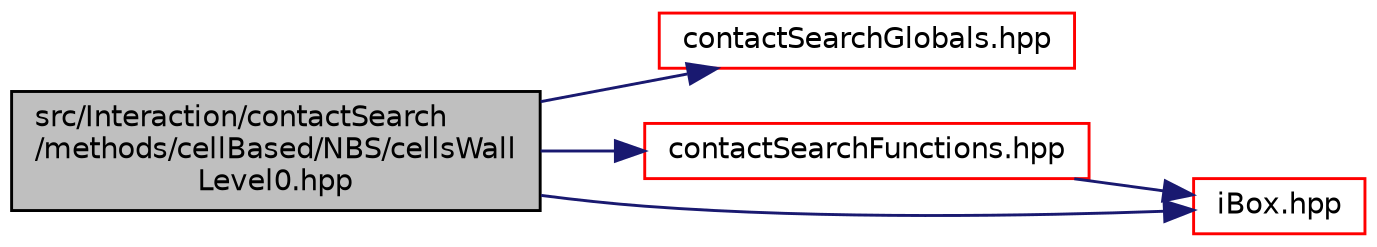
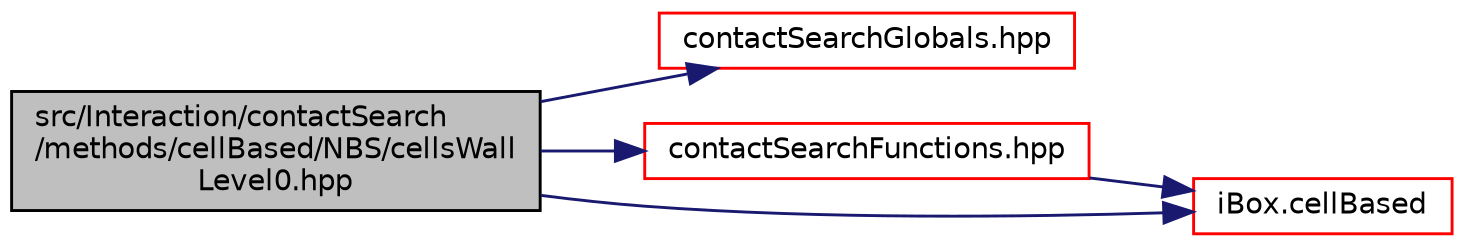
node "iBox.hpp": label "iBox.hpp" -> "iBox.cellBased"
